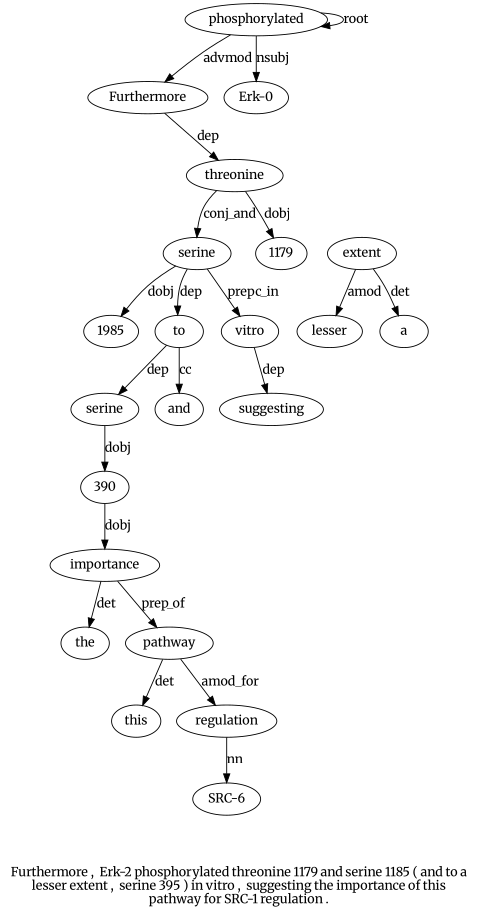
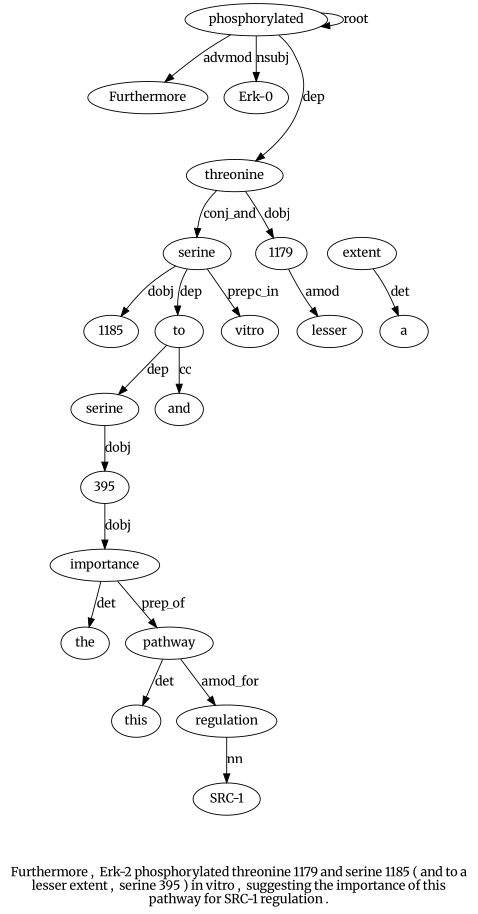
edge "Furthermore" -> "threonine": now "phosphorylated" -> "threonine"
edge "extent" -> "lesser": now "1179" -> "lesser"
node "1985": label "1985" -> "1185"
node "suggesting": removed
node "390": label "390" -> "395"
node "SRC-6": label "SRC-6" -> "SRC-1"
